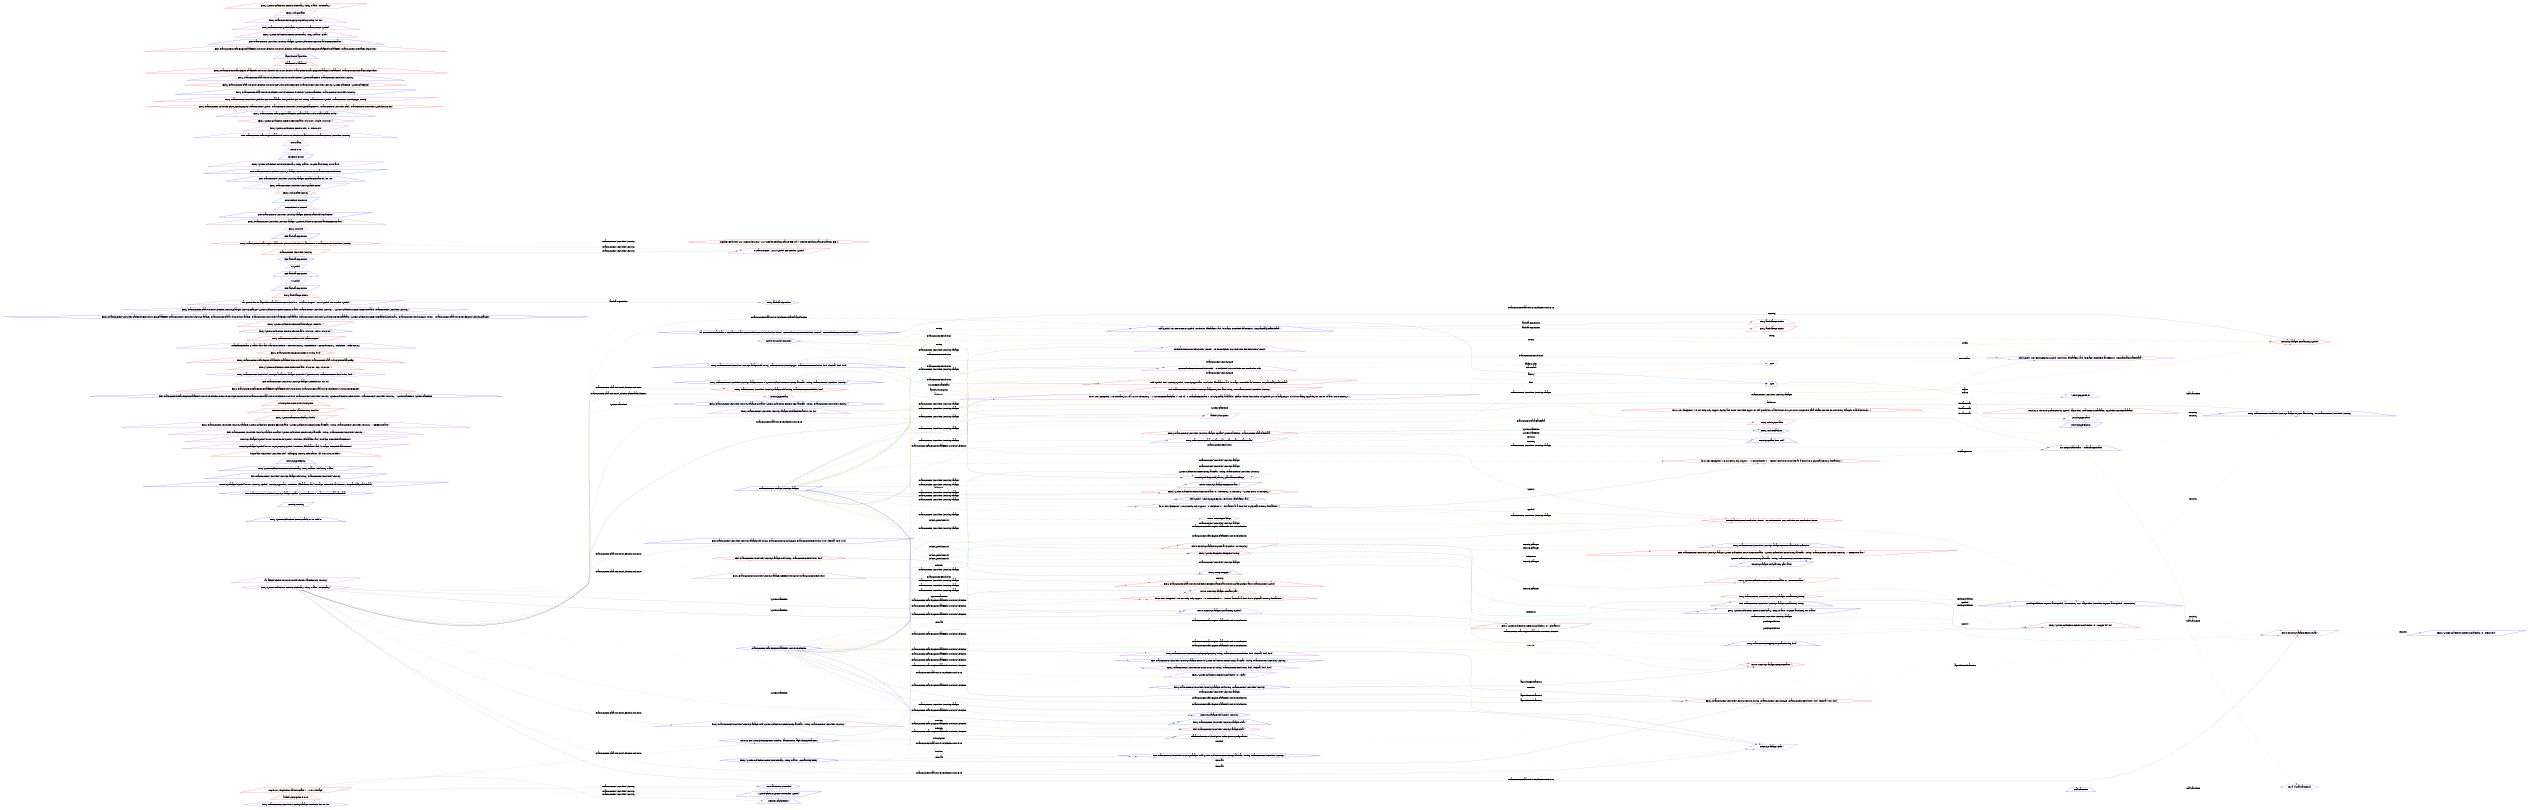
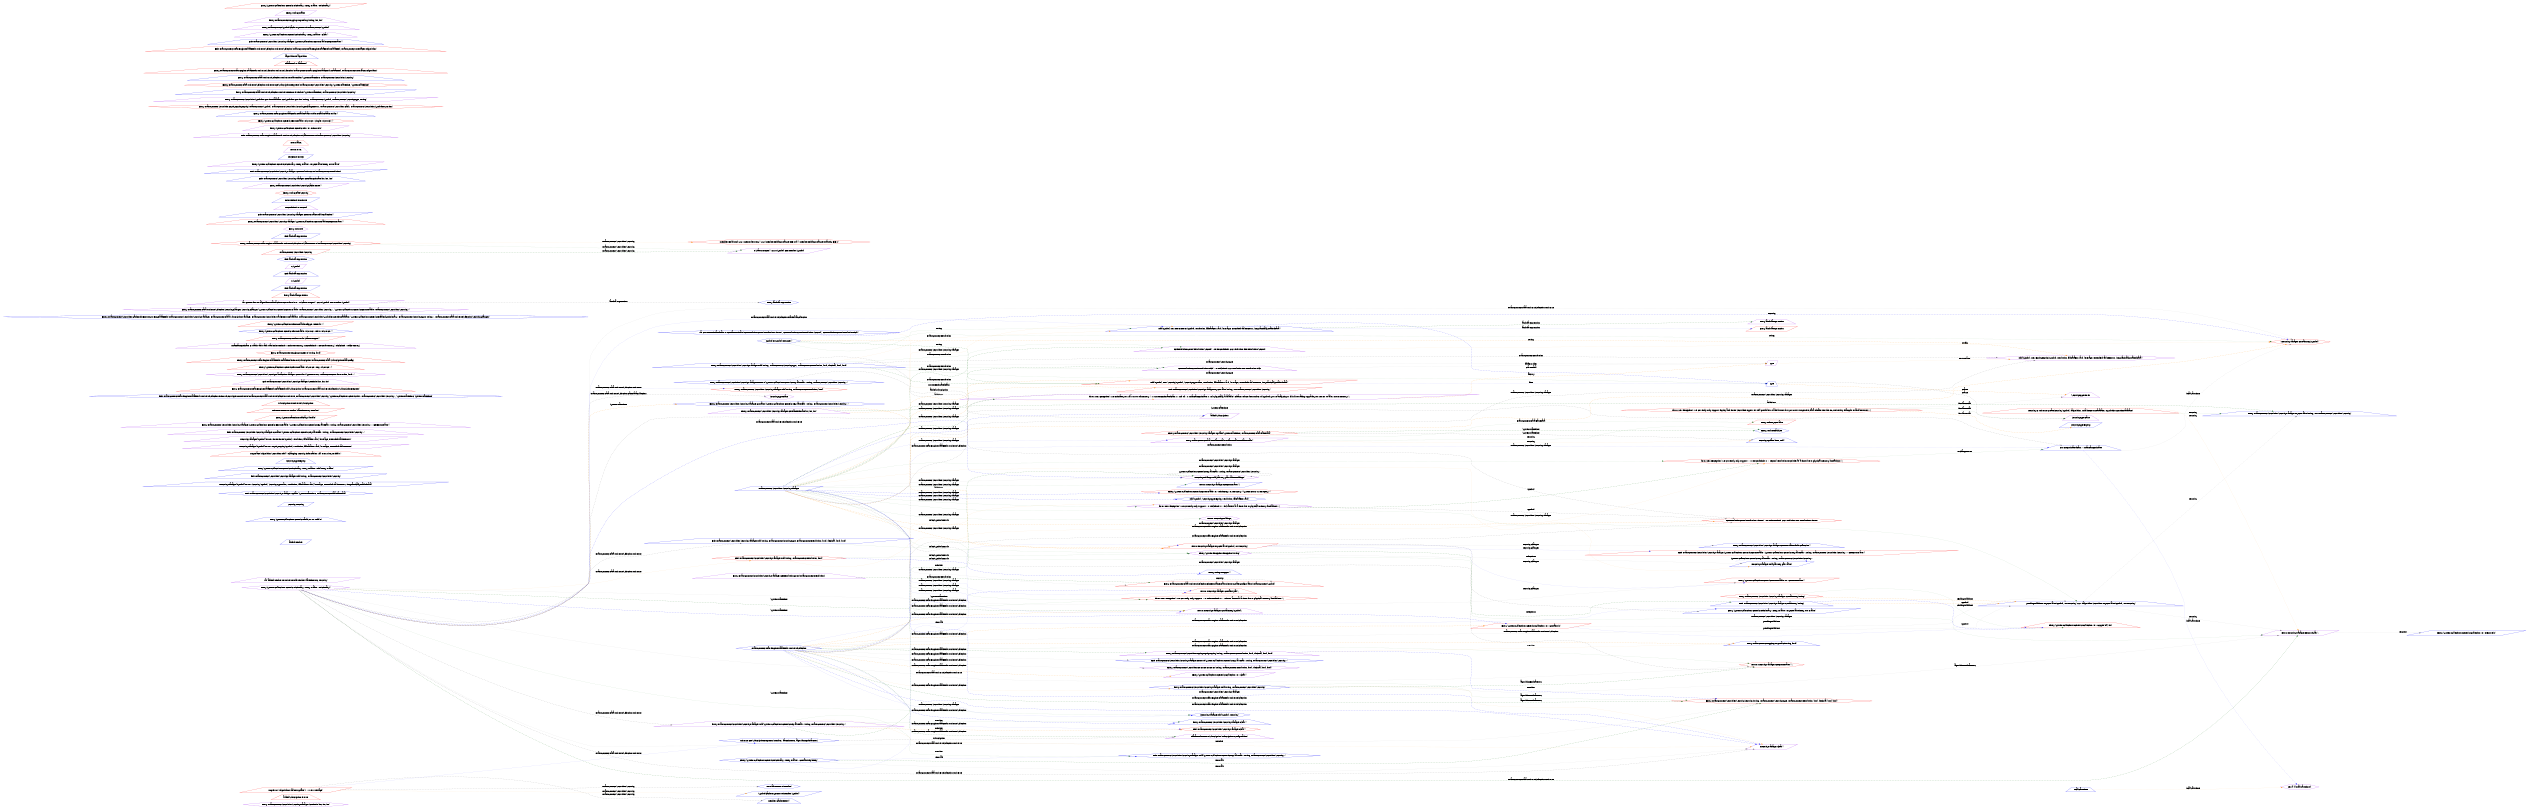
node "QuantConnect.Message.SecurityManager": label "QuantConnect.Message.SecurityManager" -> "QuantConnect.Securities.SecurityManager"
node "addedMember": added
